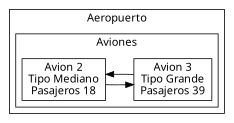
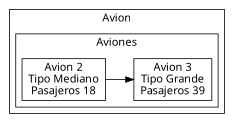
cluster "Aeropuerto": label "Aeropuerto" -> "Avion"
edge "Avion 3 Tipo Grande Pasajeros 39" -> "Avion 2 Tipo Mediano Pasajeros 18": removed
